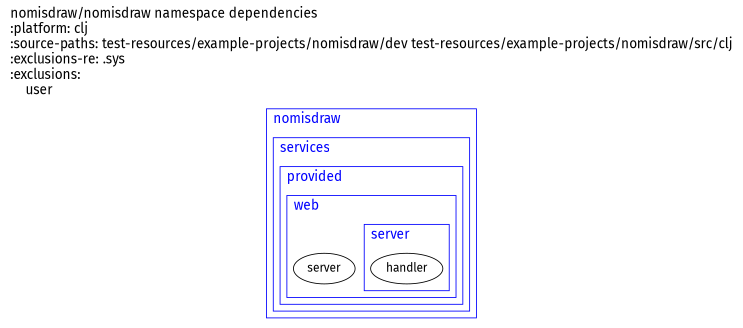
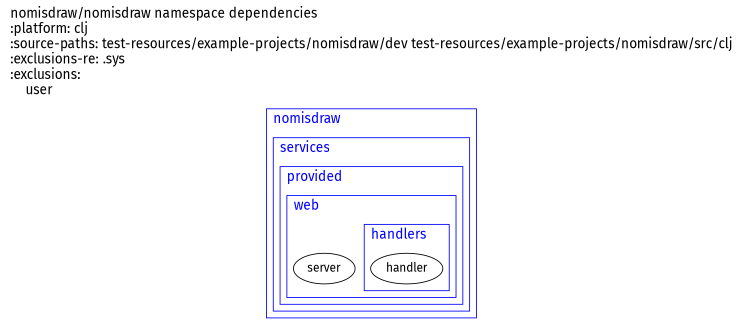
cluster "server": label "server" -> "handlers"
